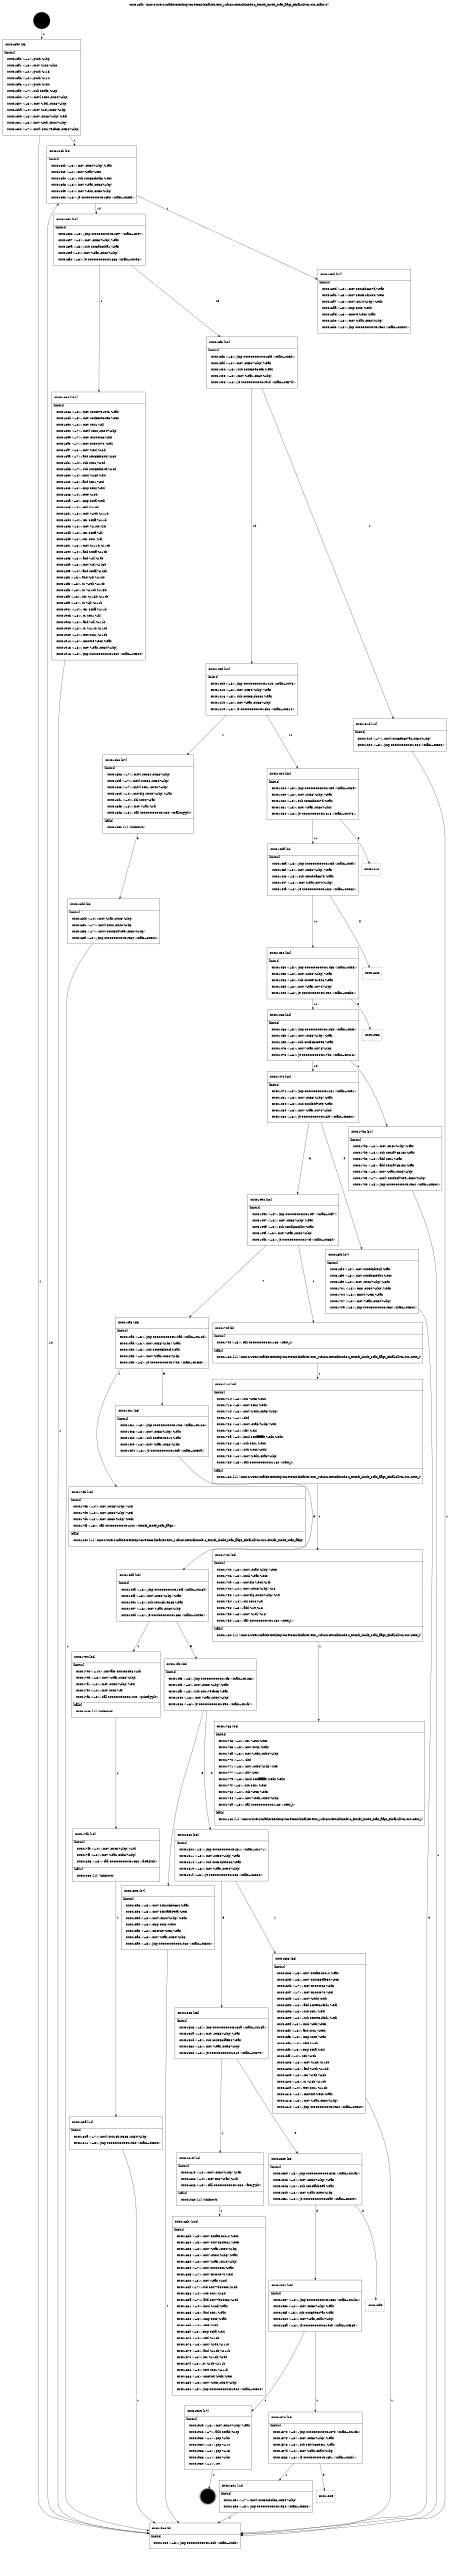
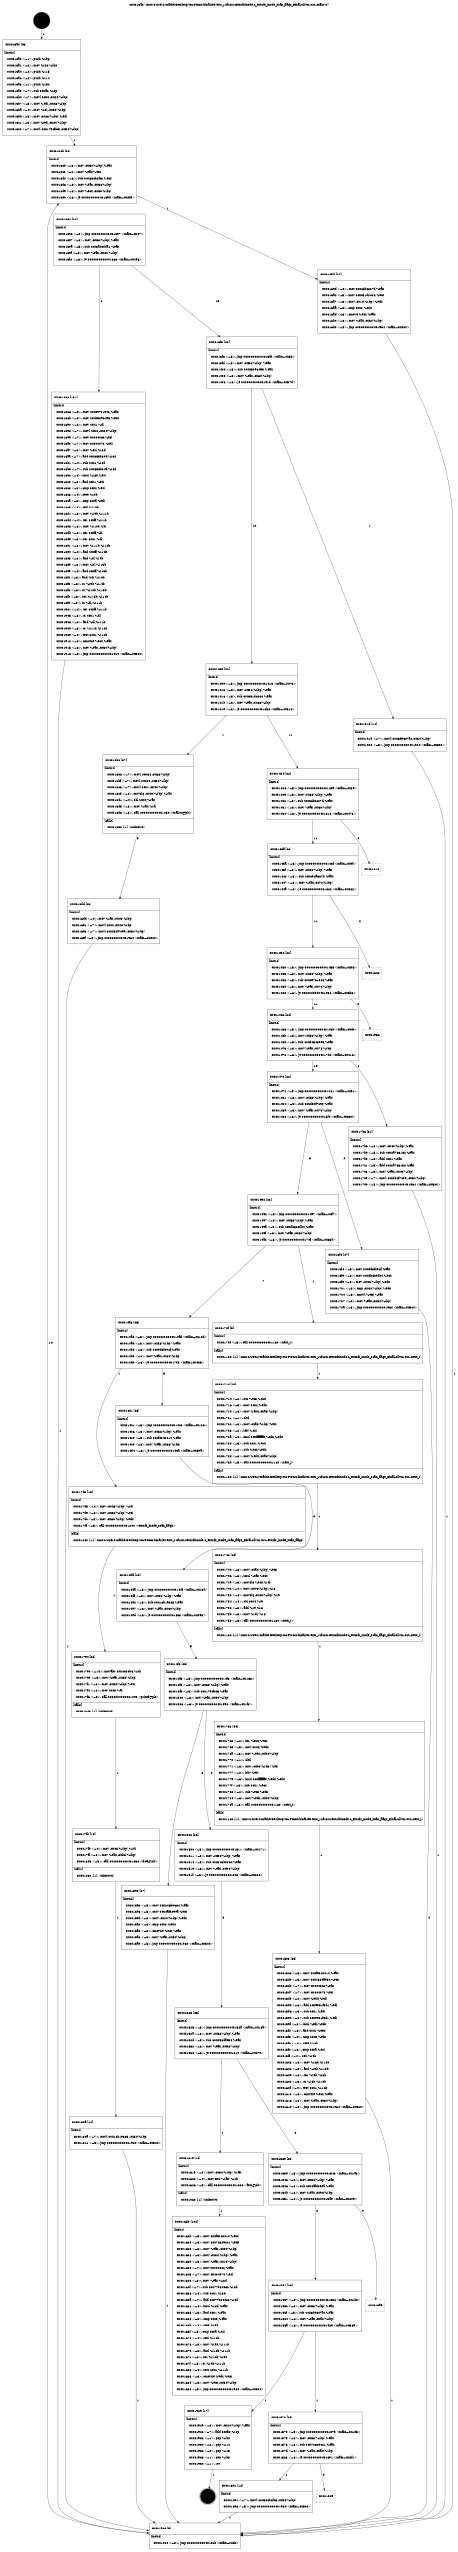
edge "0x4013cb [23]" -> "0x4013e2 [22]": removed, label "14"
edge "0x4013a0 [43]" -> "0x401964 [5]": now "0x40169d [27]" -> "0x401964 [5]"
edge "0x4014da [25]" -> "0x4017e4 [23]": now "0x4017d5 [15]" -> "0x4017e4 [23]"
edge "0x40150c [25]" -> "0x4015c6 [88]": now "0x401763 [44]" -> "0x4015c6 [88]"
